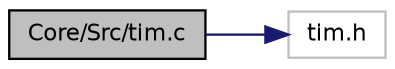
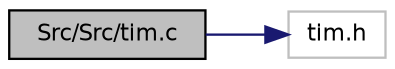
node "Core/Src/tim.c": label "Core/Src/tim.c" -> "Src/Src/tim.c"
